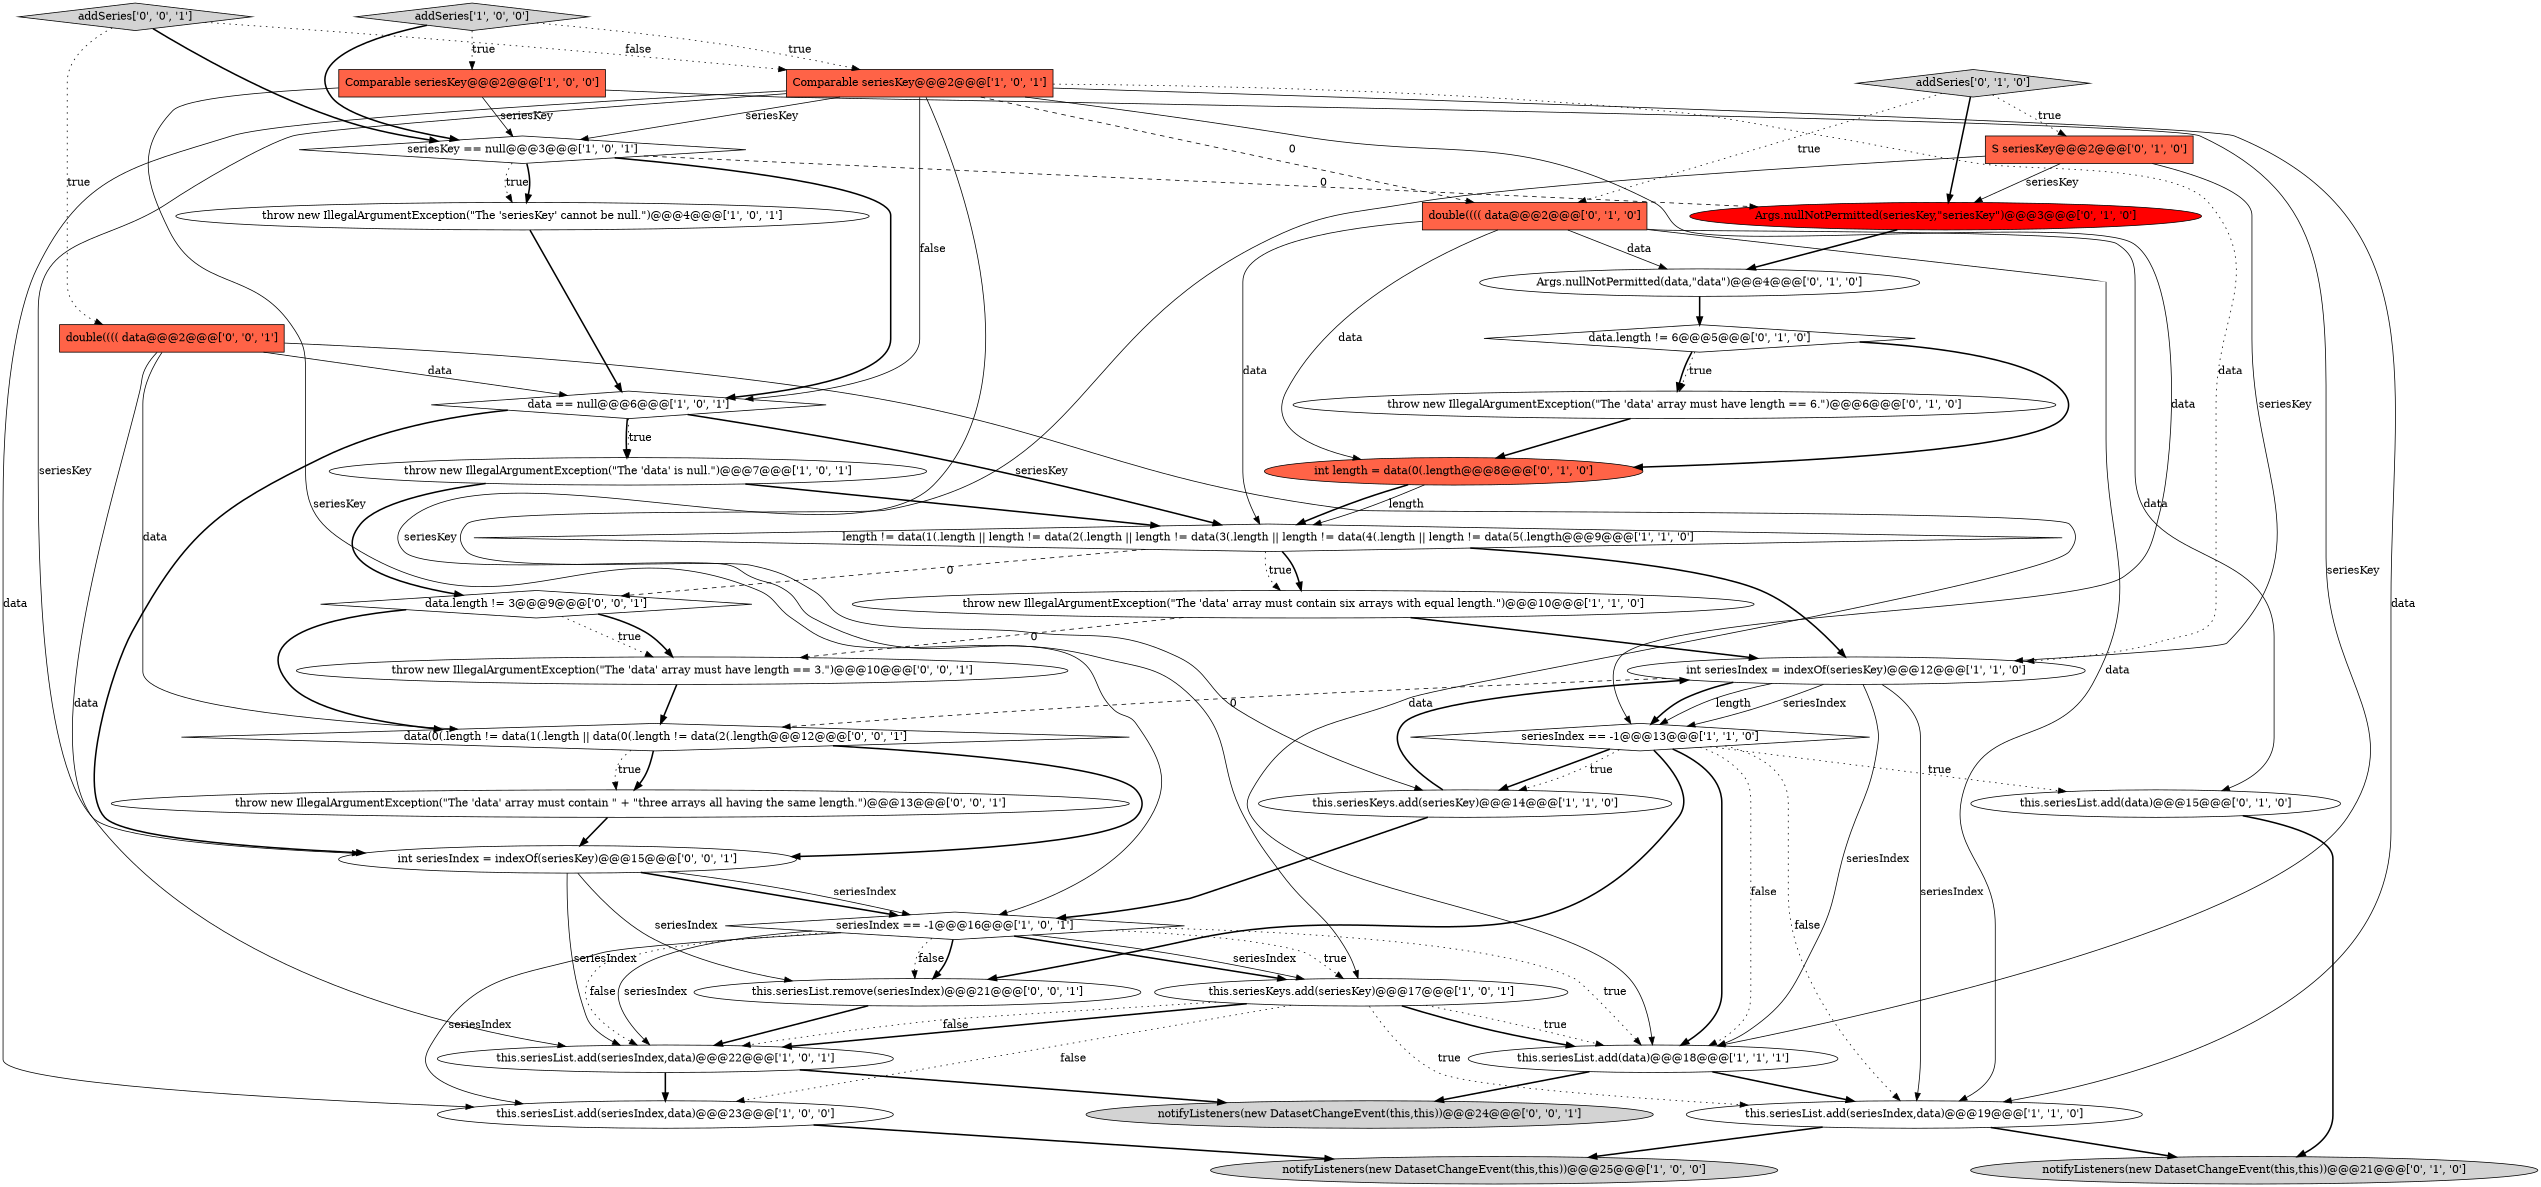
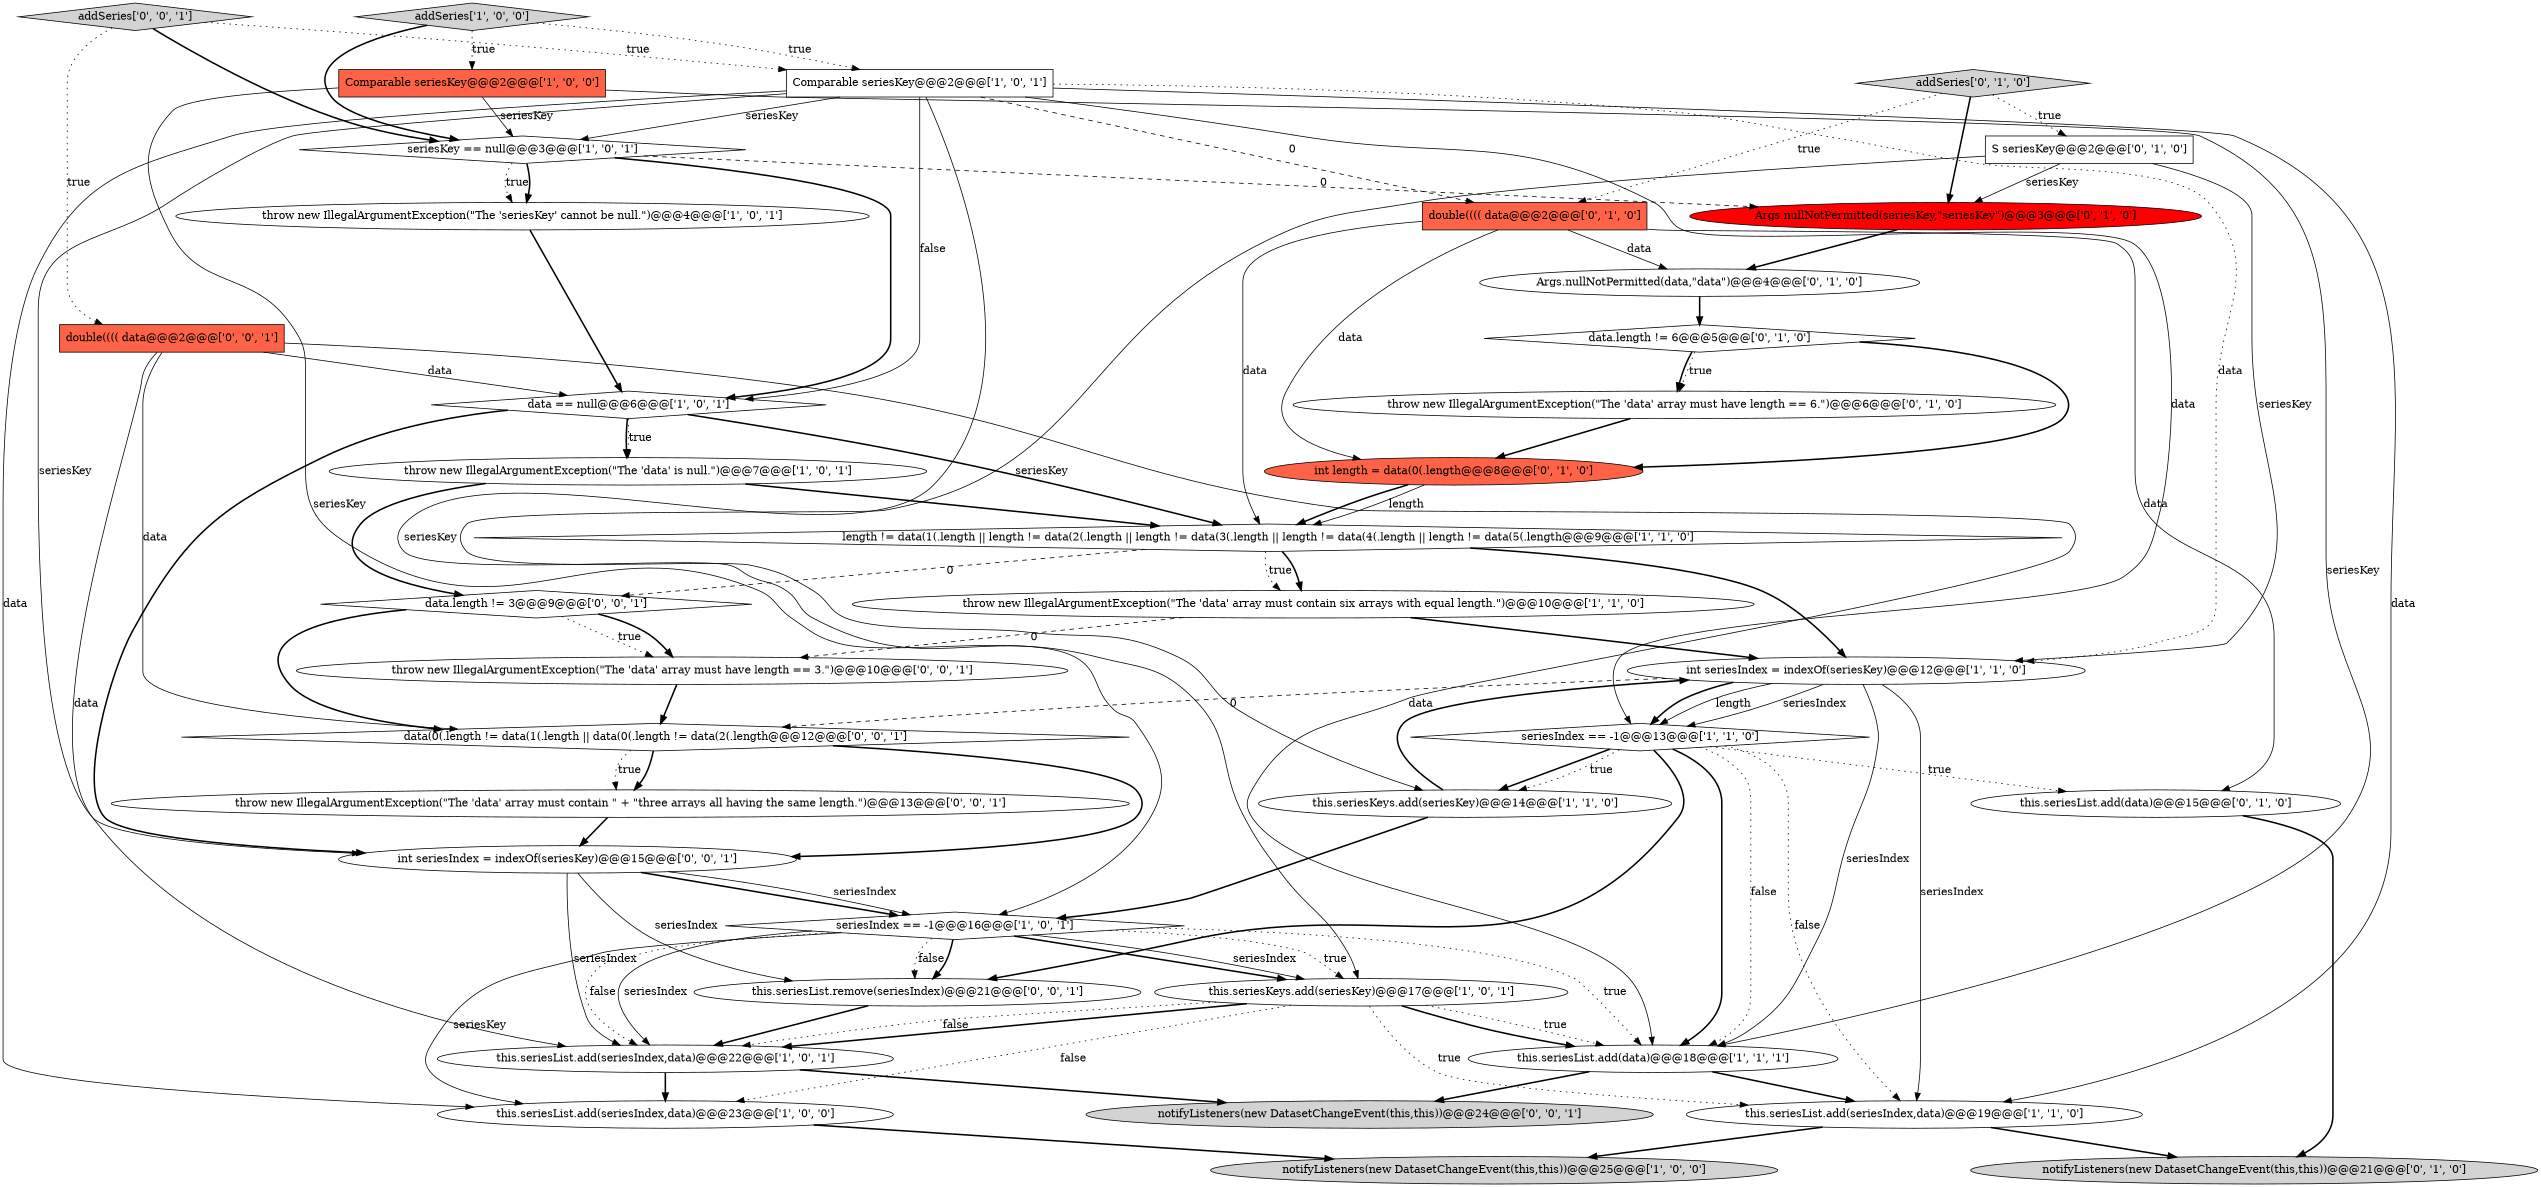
edge "addSeries['0', '0', '1']" -> "Comparable seriesKey@@@2@@@['1', '0', '1']": label "false" -> "true"
node "Comparable seriesKey@@@2@@@['1', '0', '1']": fillcolor tomato -> white
node "S seriesKey@@@2@@@['0', '1', '0']": fillcolor tomato -> white
edge "double(((( data@@@2@@@['0', '1', '0']" -> "this.seriesList.add(seriesIndex,data)@@@19@@@['1', '1', '0']": removed, label "data"
edge "seriesIndex == -1@@@16@@@['1', '0', '1']" -> "this.seriesList.add(seriesIndex,data)@@@23@@@['1', '0', '0']": label "seriesIndex" -> "seriesKey"
